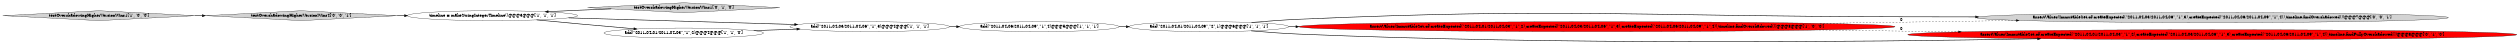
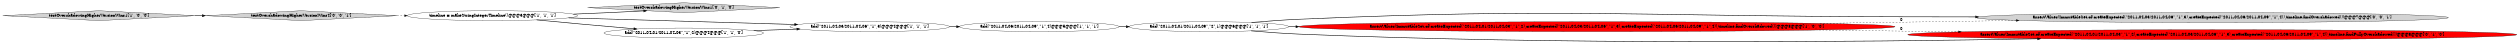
edge "testOvershadowingHigherVersionWins1['0', '1', '0']" -> "timeline = makeStringIntegerTimeline()@@@3@@@['1', '1', '1']": reversed
edge "testOvershadowingHigherVersionWins4['0', '0', '1']" -> "timeline = makeStringIntegerTimeline()@@@3@@@['1', '1', '1']": style bold -> dashed
